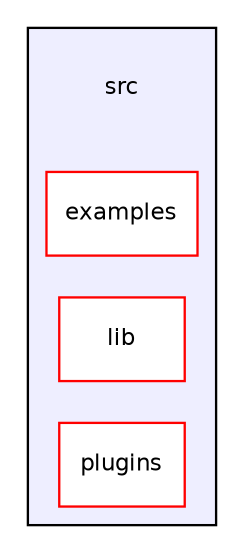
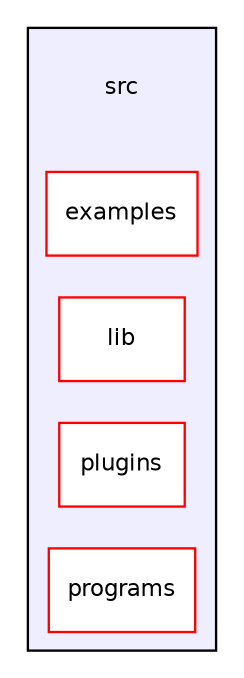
node "programs": added
